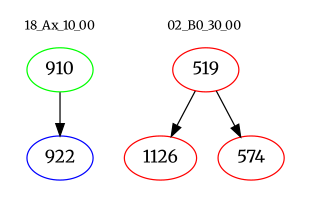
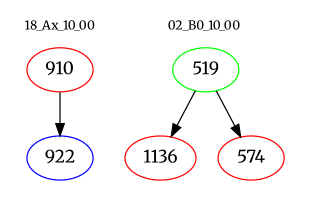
cluster "02_B0_30_00": label "02_B0_30_00" -> "02_B0_10_00"
node "910": color green -> red
node "519": color red -> green
node "1126": label "1126" -> "1136"
